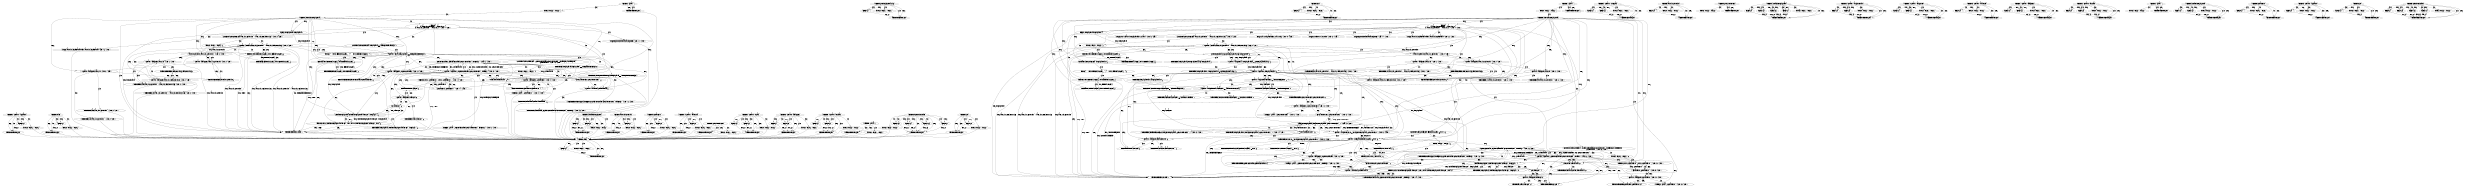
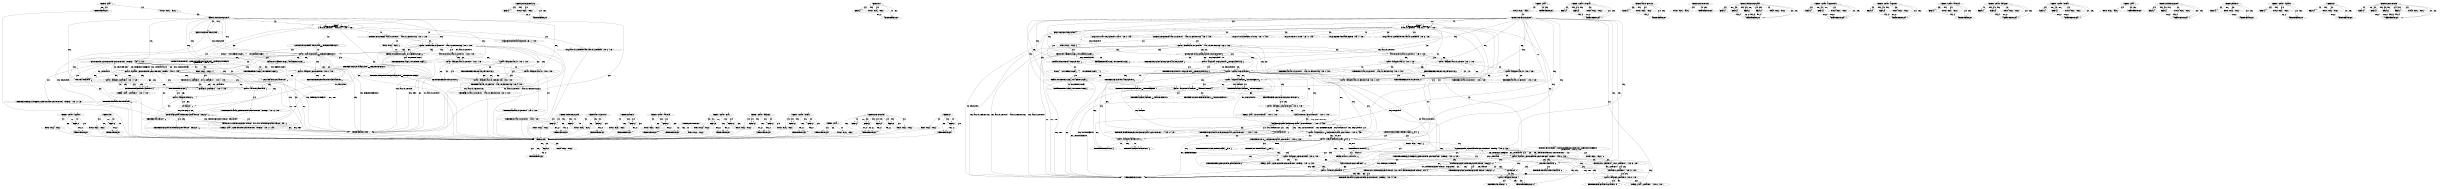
edge "<(<operator>.fieldAccess,::OpenProcessToken)<SUB>12</SUB>>" -> "(<operator>.equals,integrity_level == INTEGRITY_LEVEL_LAST)": reversed
